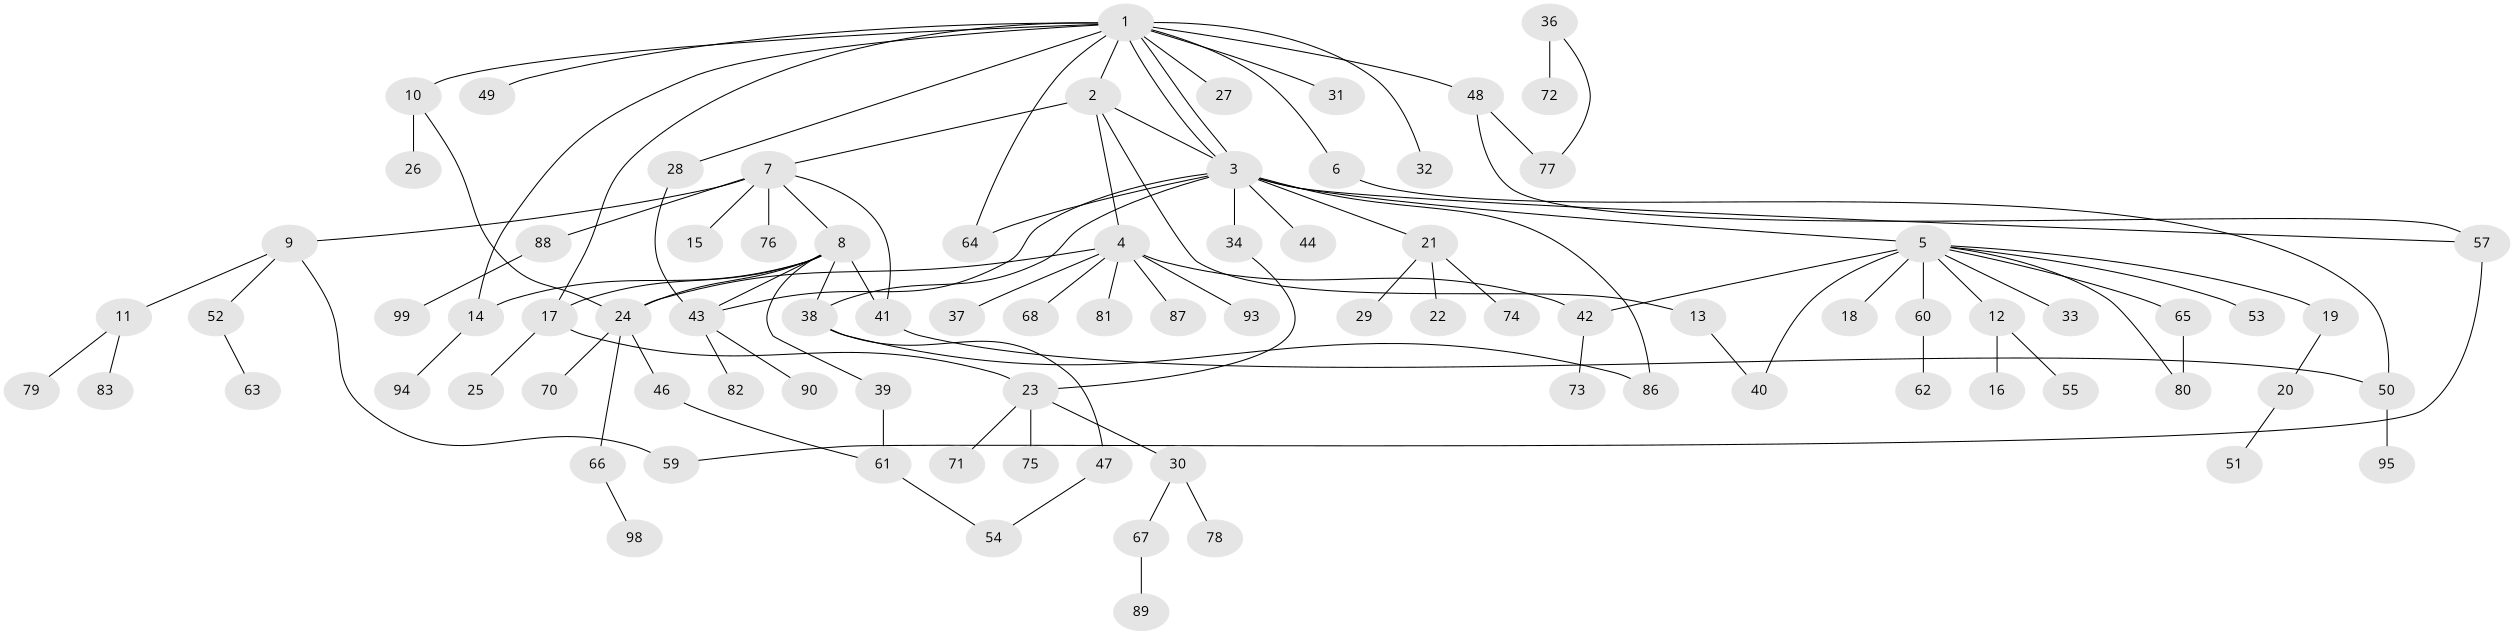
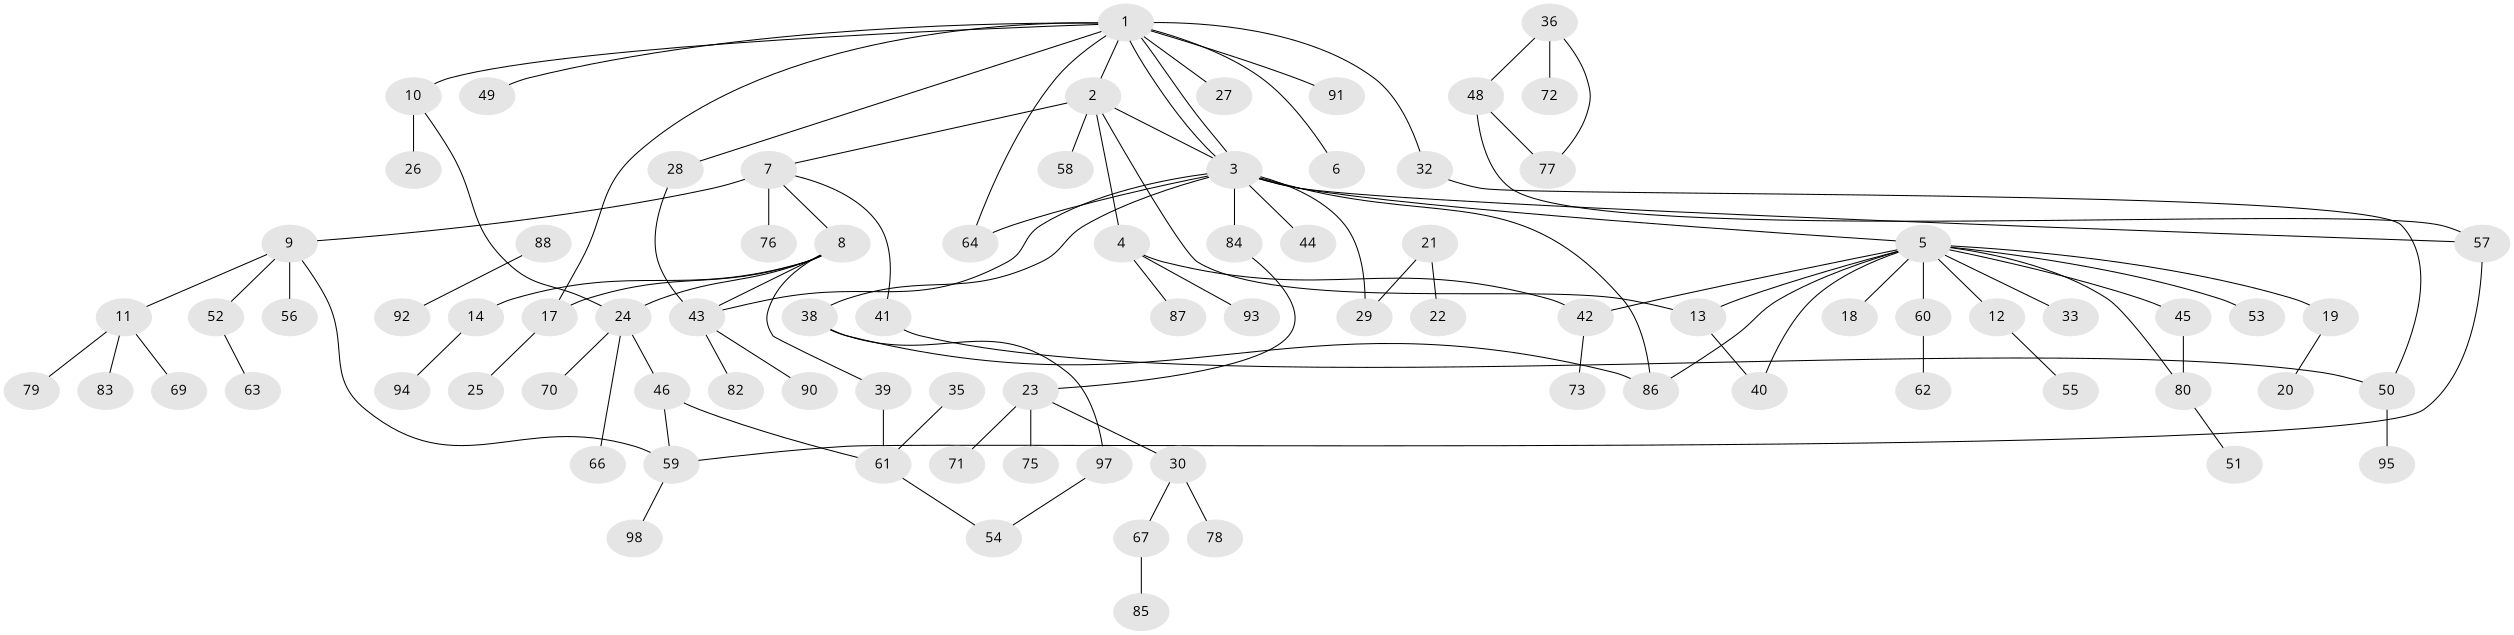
edge "1" -- "48": now "36" -- "48"
edge "1" -- "14": removed
node "31": label "31" -> "91"
node "58": added
edge "6" -- "50": now "32" -- "50"
edge "3" -- "21": now "3" -- "29"
edge "7" -- "88": removed
node "15": removed
node "34": label "34" -> "84"
edge "4" -- "24": removed
edge "5" -- "13": added
edge "8" -- "38": removed
edge "8" -- "41": removed
edge "5" -- "86": added
node "56": added
node "99": label "99" -> "92"
node "37": removed
node "68": removed
node "81": removed
node "74": removed
node "65": label "65" -> "45"
edge "17" -- "23": removed
node "69": added
node "35": added
node "16": removed
edge "20" -- "51": now "80" -- "51"
edge "46" -- "59": added
node "47": label "47" -> "97"
edge "66" -- "98": now "59" -- "98"
node "89": label "89" -> "85"
